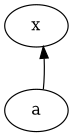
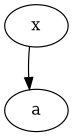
edge "a" -> "x": reversed
